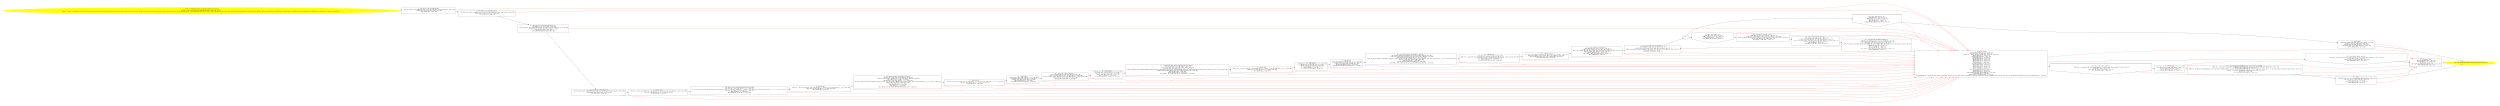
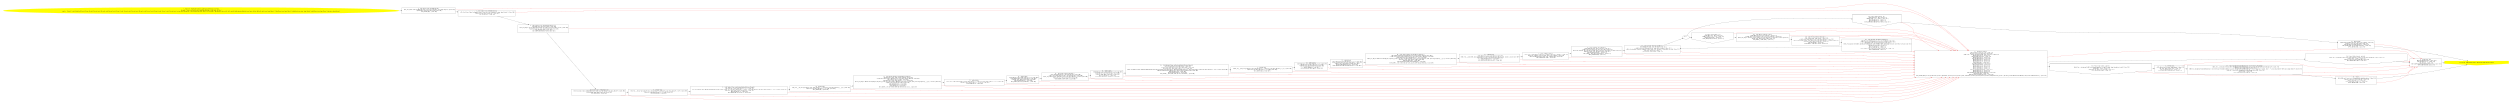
node "2: Exit Set TempFolderRuleTest.getPosixFilePermissions(File)": shape ellipse -> invhouse
